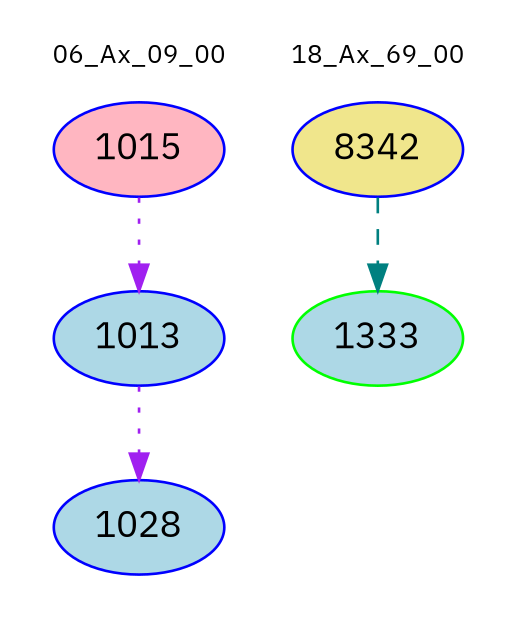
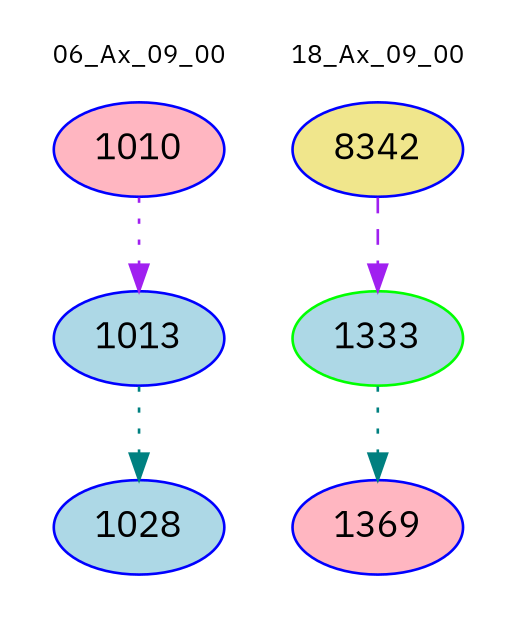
cluster "18_Ax_69_00": label "18_Ax_69_00" -> "18_Ax_09_00"
node "1015": label "1015" -> "1010"
edge "8342" -> "1333": color teal -> purple
edge "1013" -> "1028": color purple -> teal
node "1369": added
